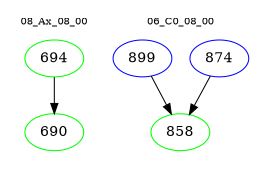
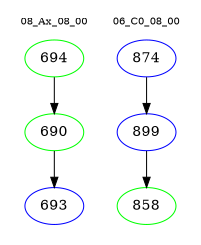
edge "874" -> "858": now "874" -> "899"
node "693": added
